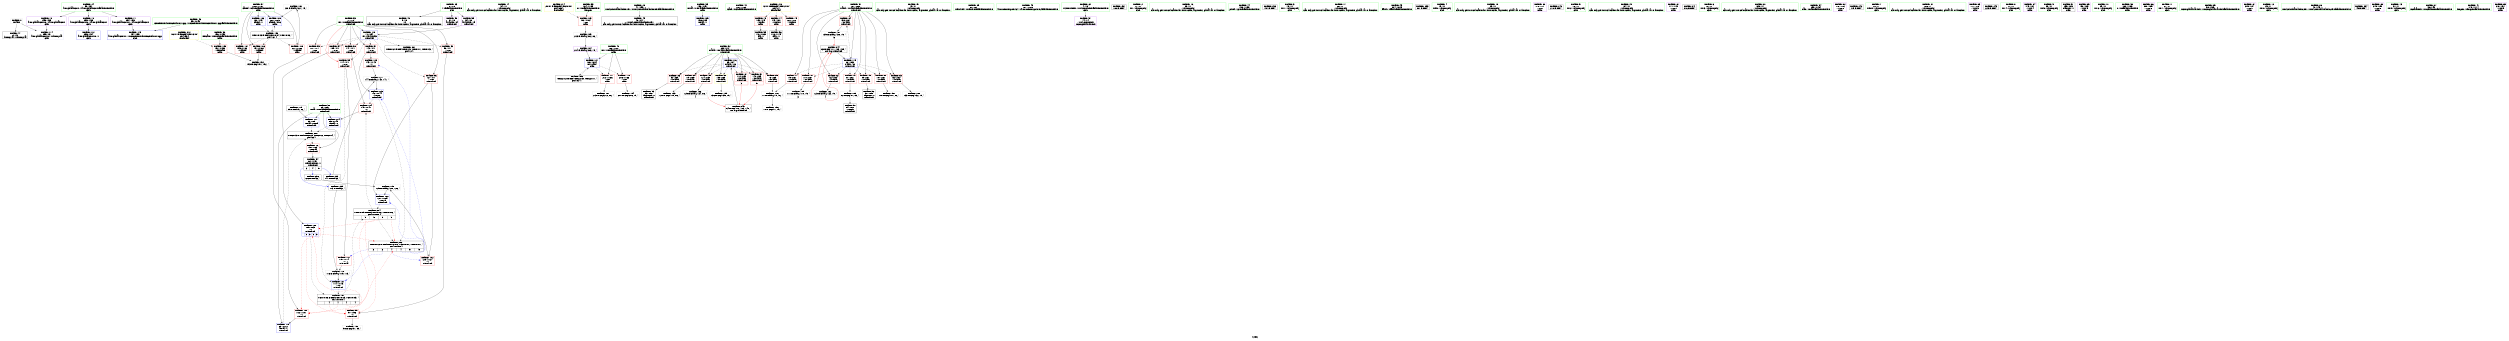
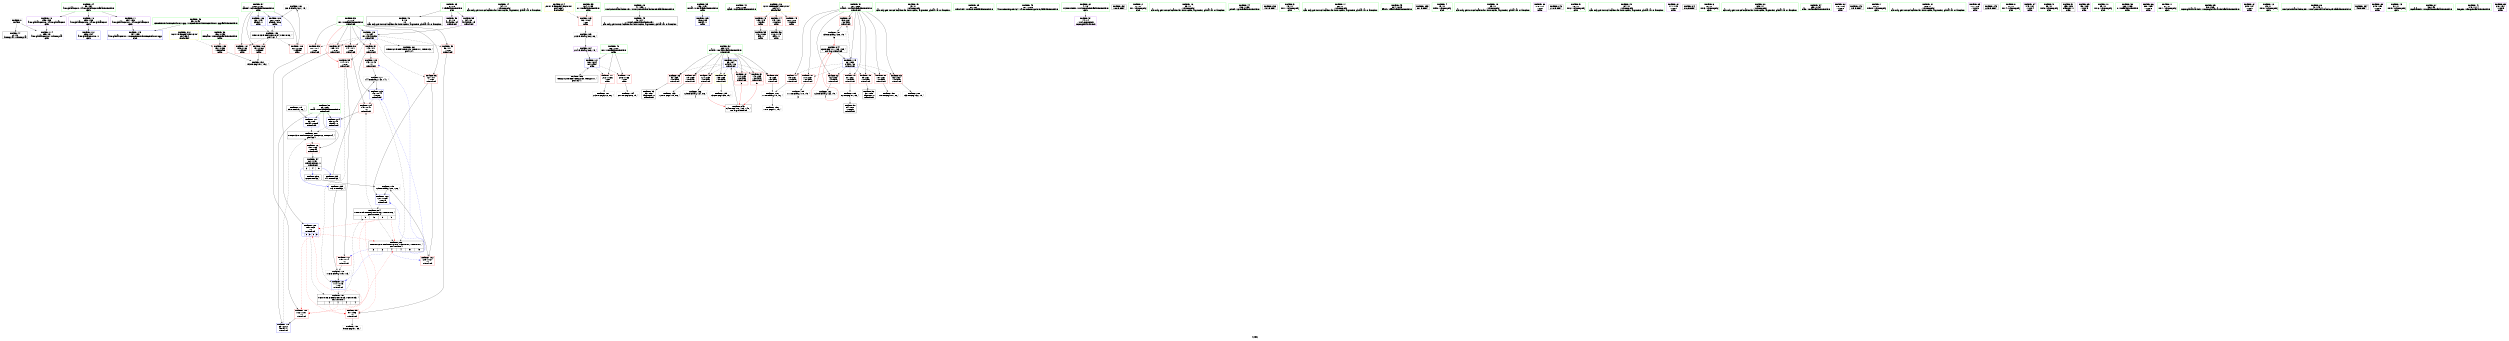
node "NodeID: 39": text "freopen" -> "main"
node "NodeID: 101": text "_Z5retval" -> "_Z5solveii"
